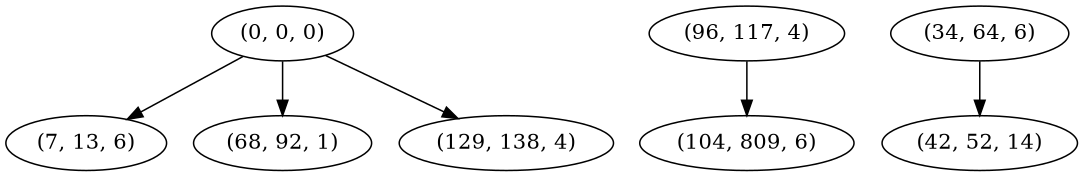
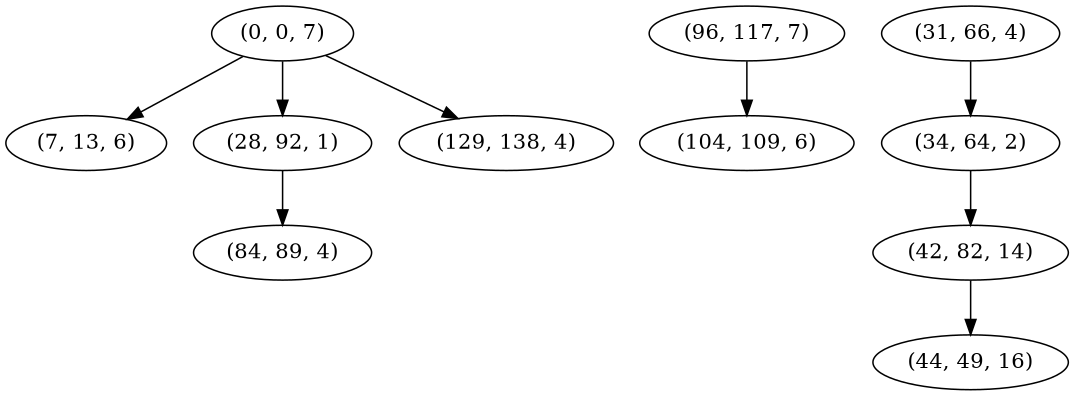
node "(0, 0, 0)": label "(0, 0, 0)" -> "(0, 0, 7)"
node "(96, 117, 4)": label "(96, 117, 4)" -> "(96, 117, 7)"
node "(31, 66, 4)": added
node "(34, 64, 6)": label "(34, 64, 6)" -> "(34, 64, 2)"
node "(68, 92, 1)": label "(68, 92, 1)" -> "(28, 92, 1)"
node "(104, 809, 6)": label "(104, 809, 6)" -> "(104, 109, 6)"
node "(42, 52, 14)": label "(42, 52, 14)" -> "(42, 82, 14)"
node "(84, 89, 4)": added
node "(44, 49, 16)": added
